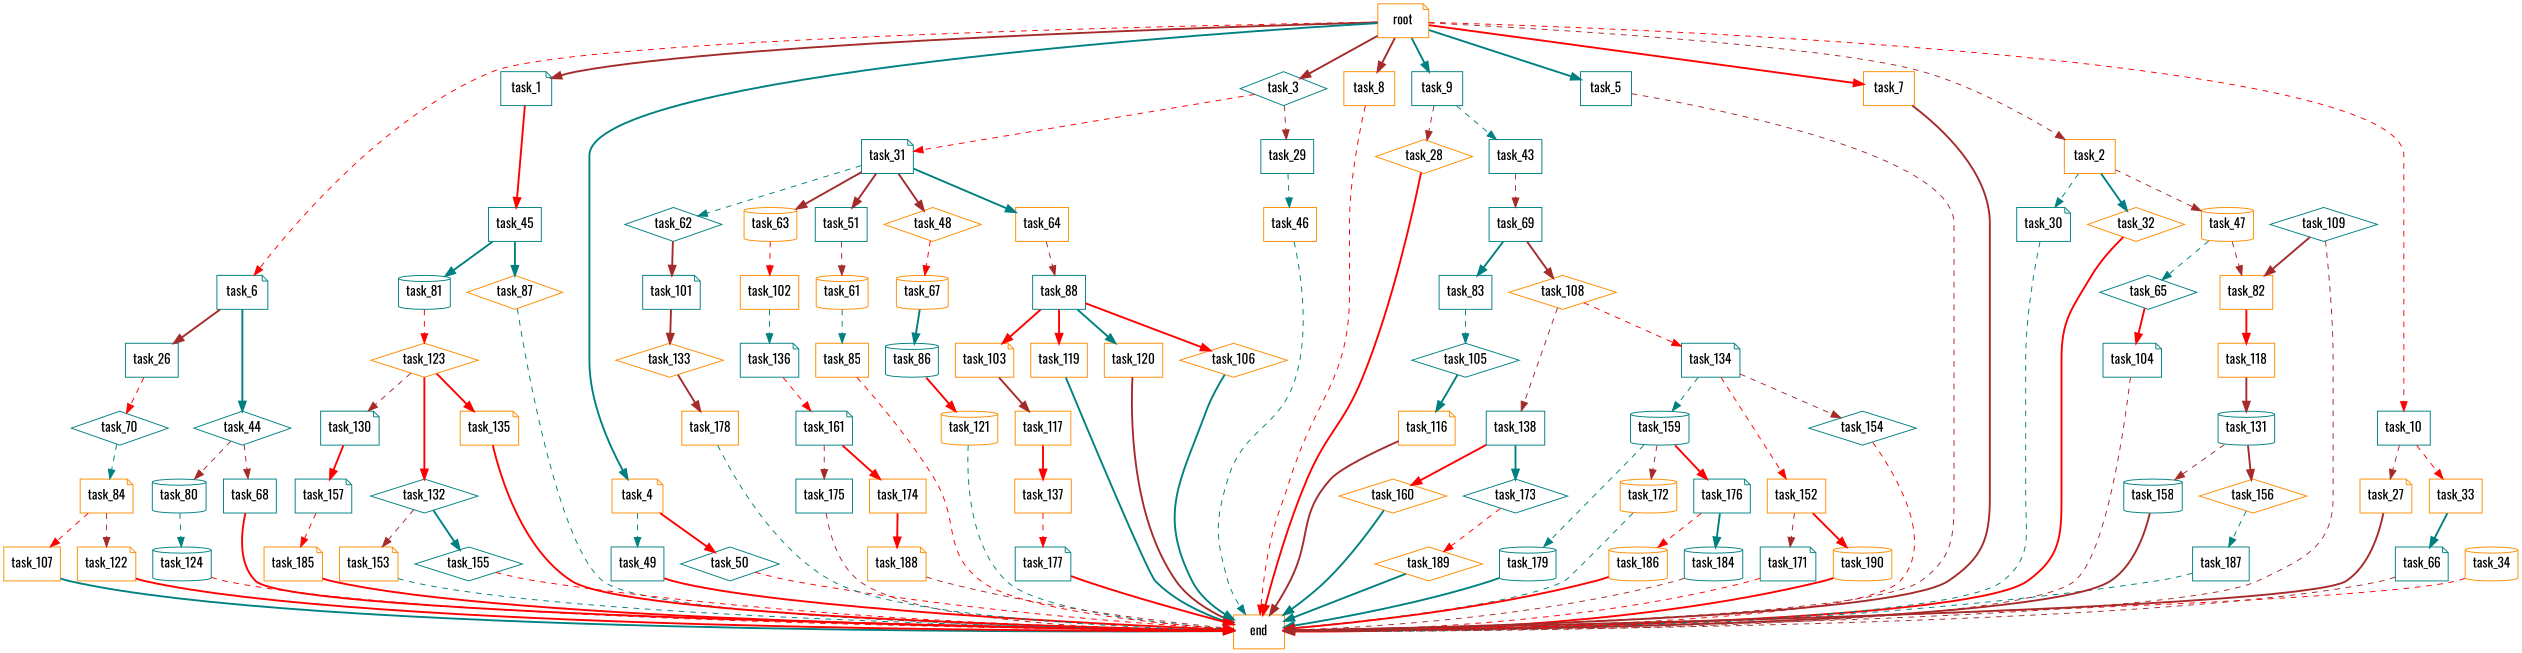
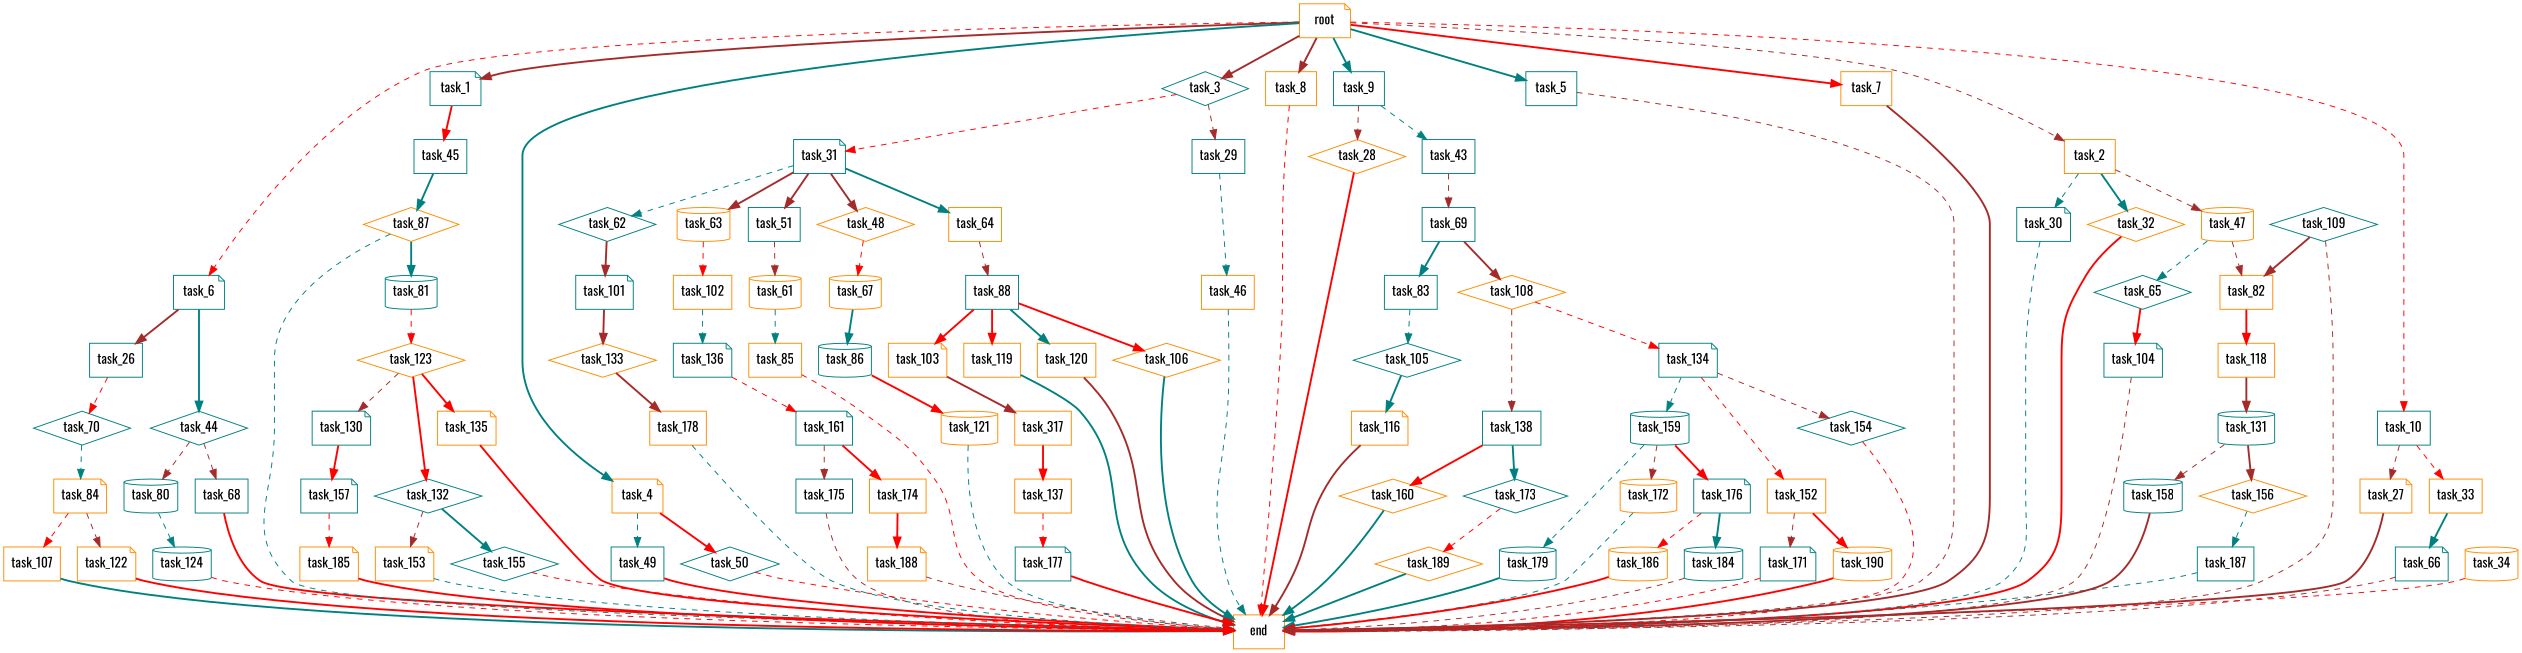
edge "task_45" -> "task_81": now "task_87" -> "task_81"
node "task_117": label "task_117" -> "task_317"
